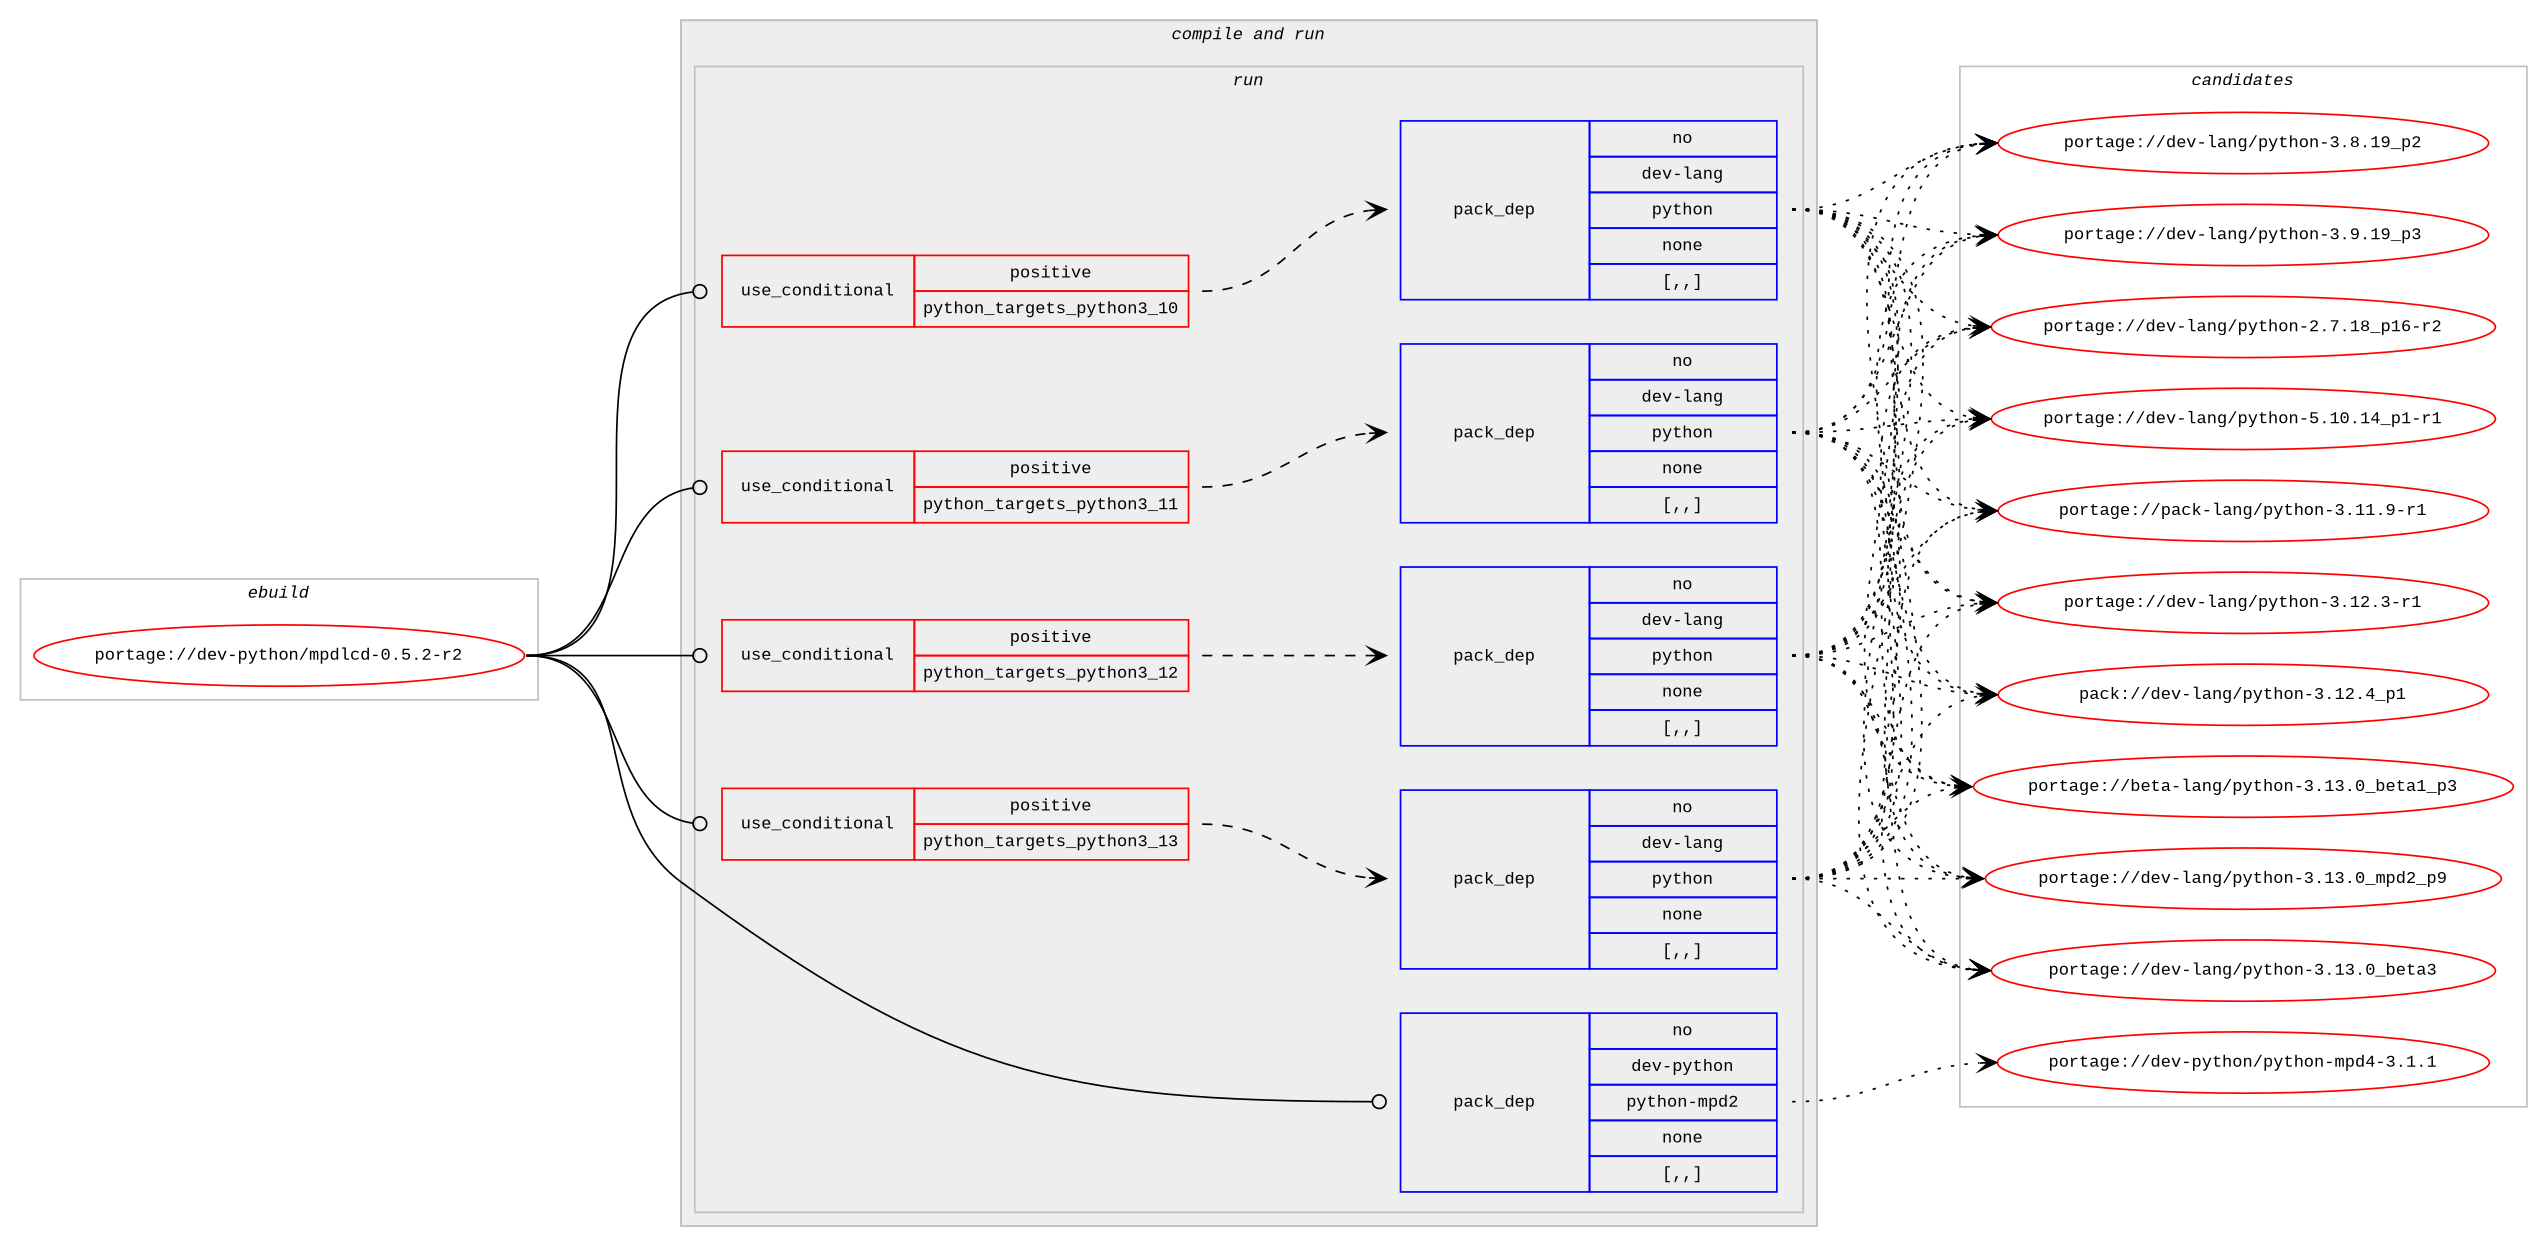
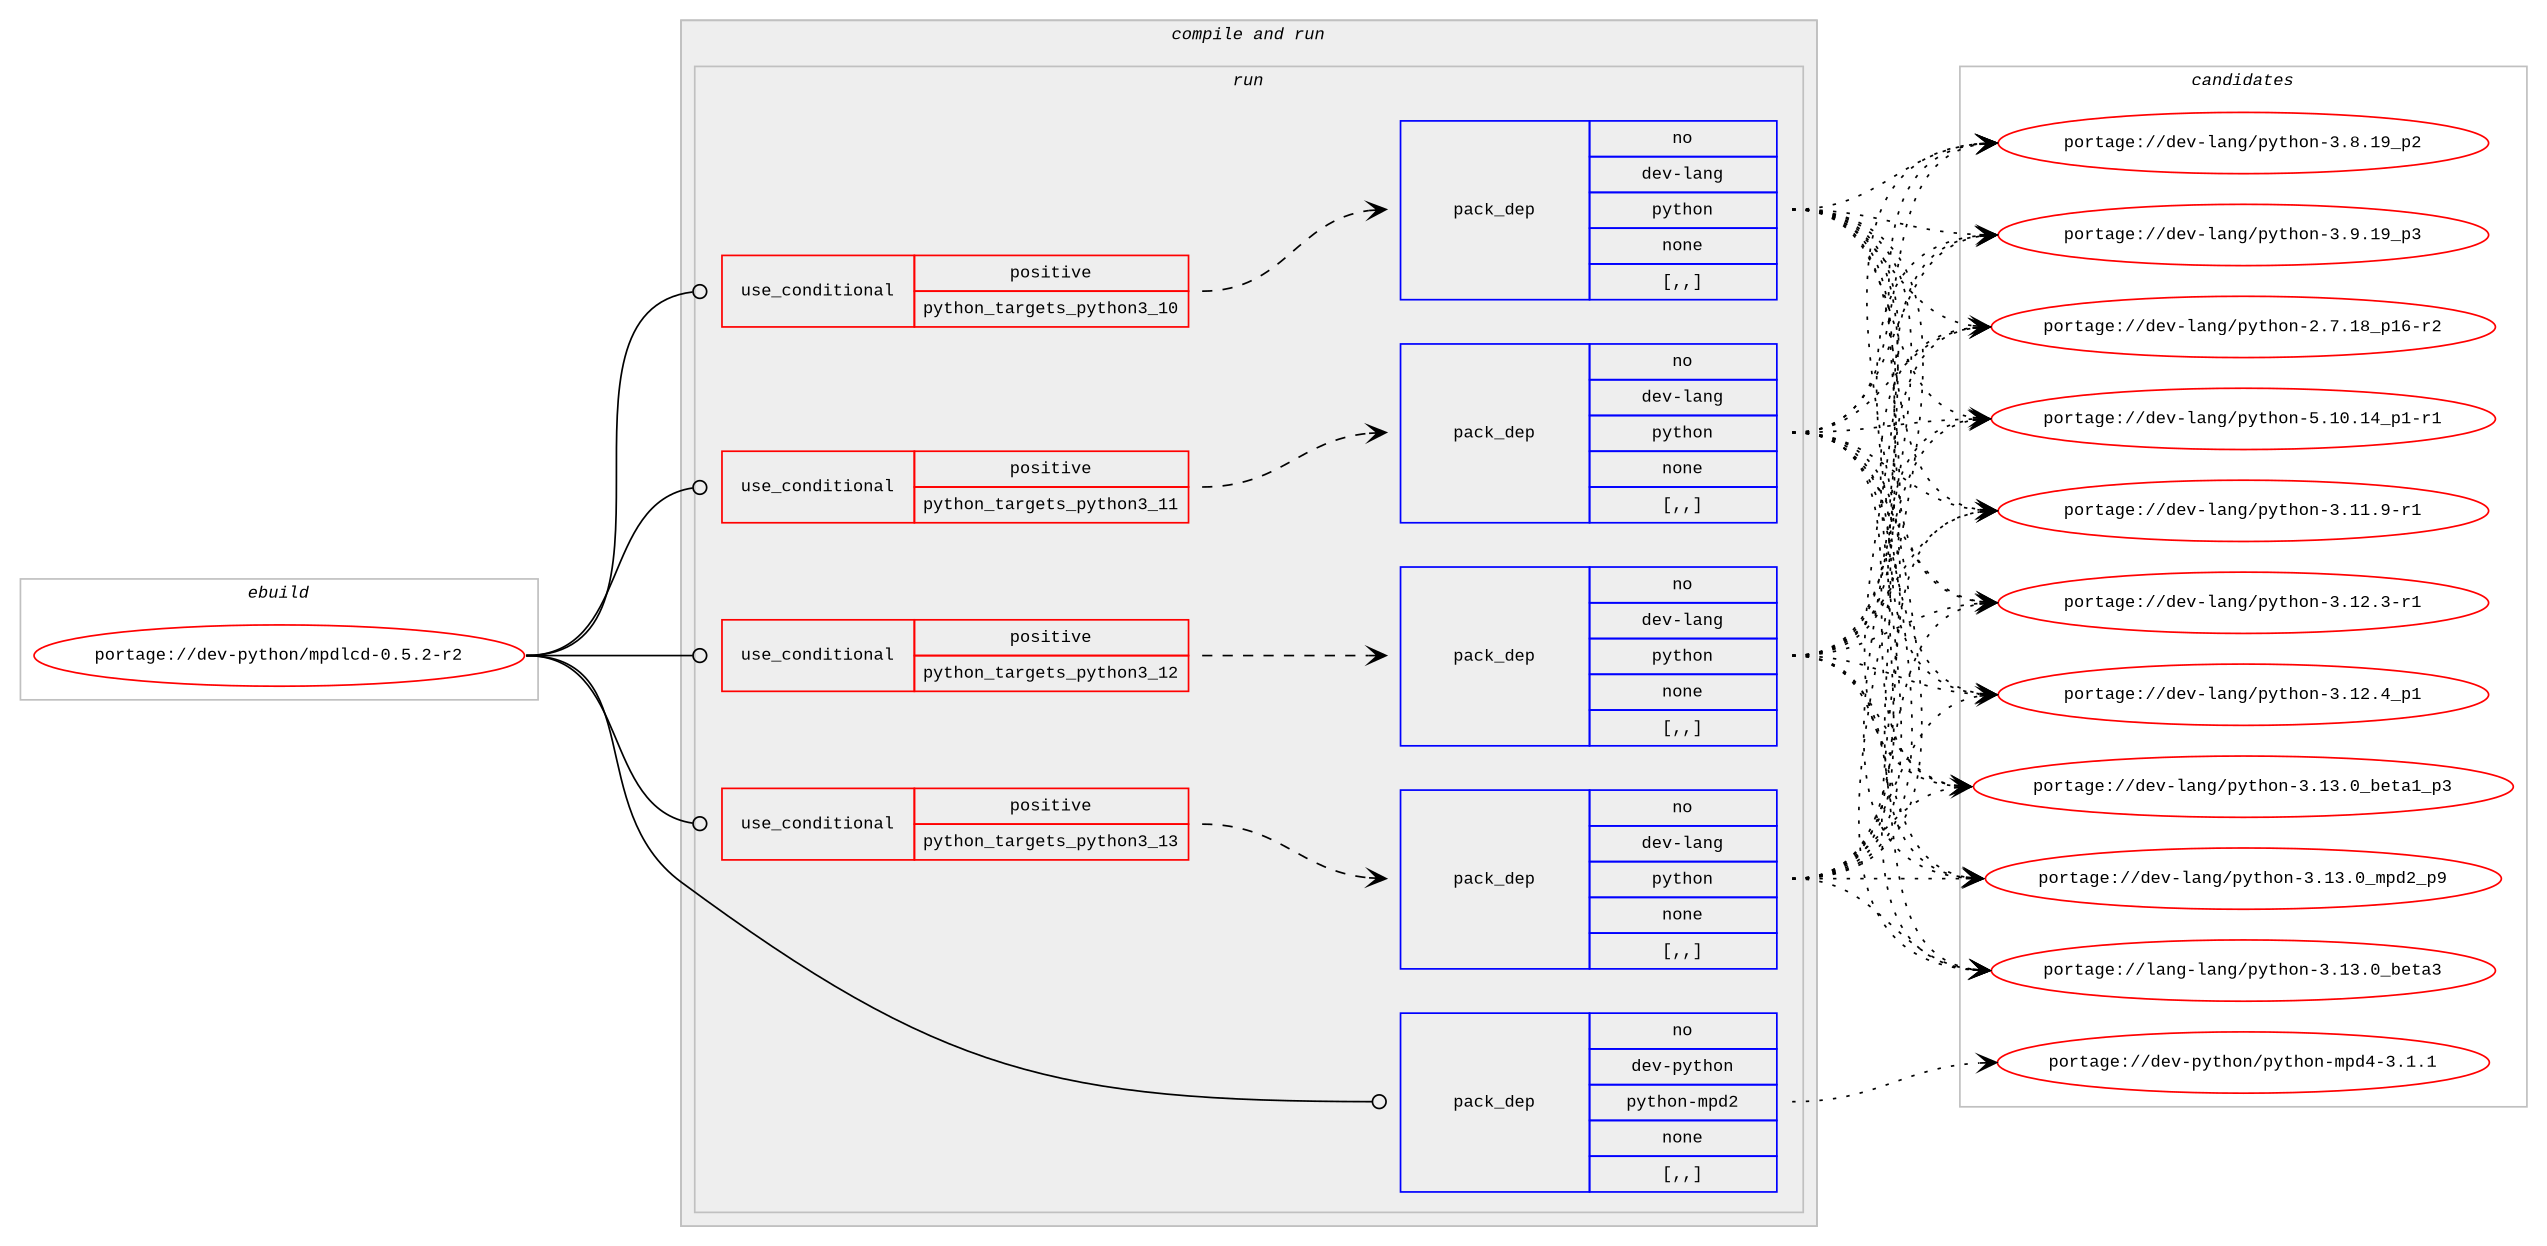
node "portage://pack-lang/python-3.11.9-r1": label "portage://pack-lang/python-3.11.9-r1" -> "portage://dev-lang/python-3.11.9-r1"
node "pack://dev-lang/python-3.12.4_p1": label "pack://dev-lang/python-3.12.4_p1" -> "portage://dev-lang/python-3.12.4_p1"
node "portage://beta-lang/python-3.13.0_beta1_p3": label "portage://beta-lang/python-3.13.0_beta1_p3" -> "portage://dev-lang/python-3.13.0_beta1_p3"
node "portage://dev-lang/python-3.13.0_beta3": label "portage://dev-lang/python-3.13.0_beta3" -> "portage://lang-lang/python-3.13.0_beta3"
